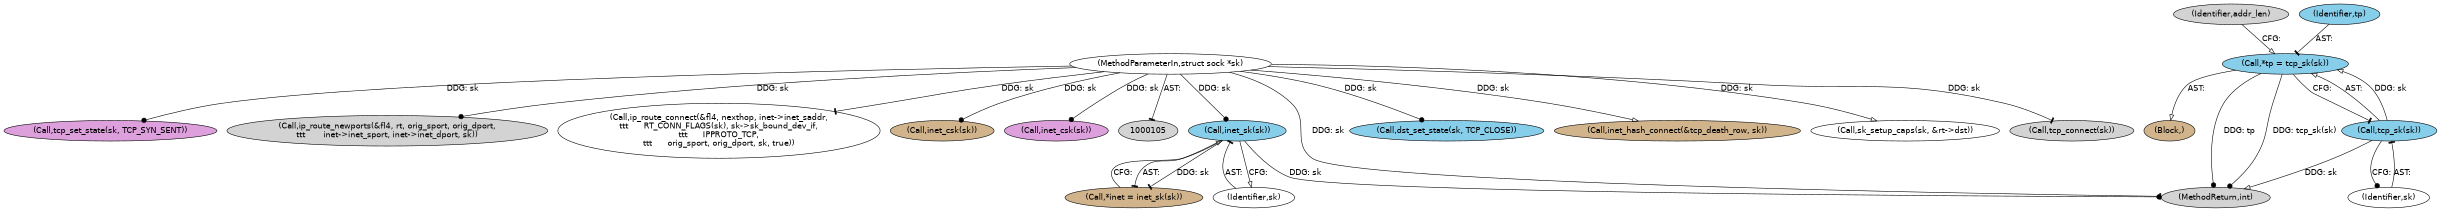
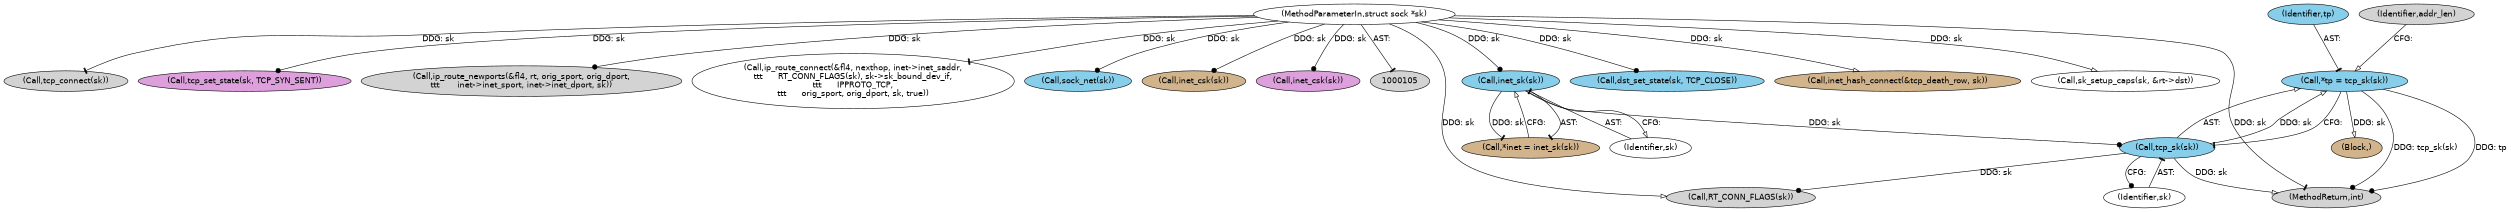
node "(Call,sock_net(sk))": added
edge "(Call,*tp = tcp_sk(sk))" -> "(Block,)": label "AST: " -> "DDG: sk"
edge "(Call,inet_sk(sk))" -> "(MethodReturn,int)": now "(Call,inet_sk(sk))" -> "(Call,tcp_sk(sk))"
node "(Call,RT_CONN_FLAGS(sk))": added
